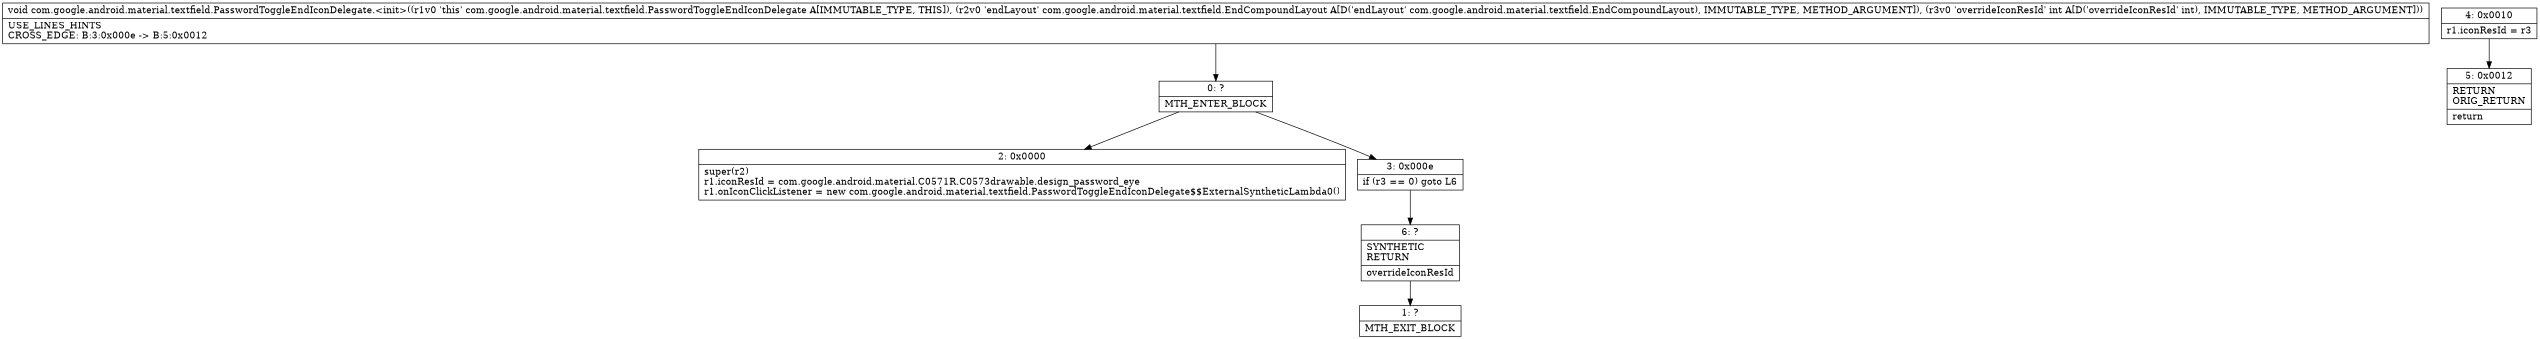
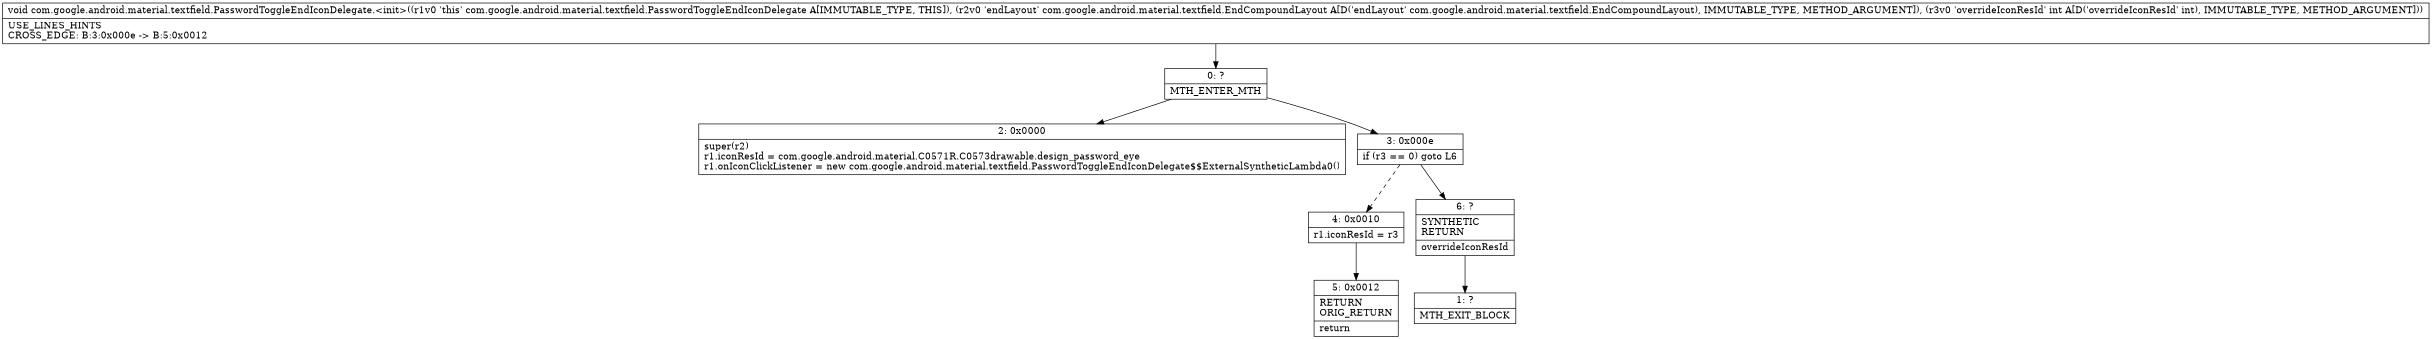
node "0: ?": text "MTH_ENTER_BLOCK" -> "MTH_ENTER_MTH"
edge "3: 0x000e" -> "4: 0x0010": added
